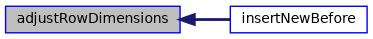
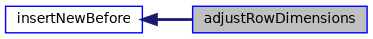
edge "insertNewBefore" -> "adjustRowDimensions": reversed
